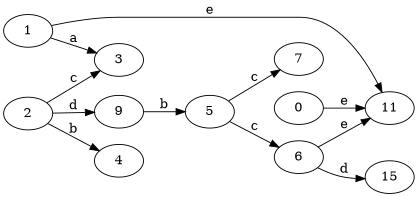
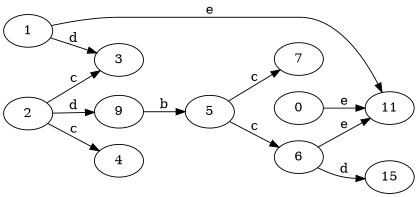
edge "1" -> "3": label "a" -> "d"
edge "2" -> "4": label "b" -> "c"
